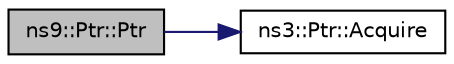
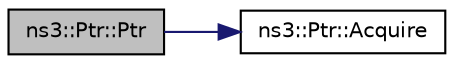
node "ns9::Ptr::Ptr": label "ns9::Ptr::Ptr" -> "ns3::Ptr::Ptr"
